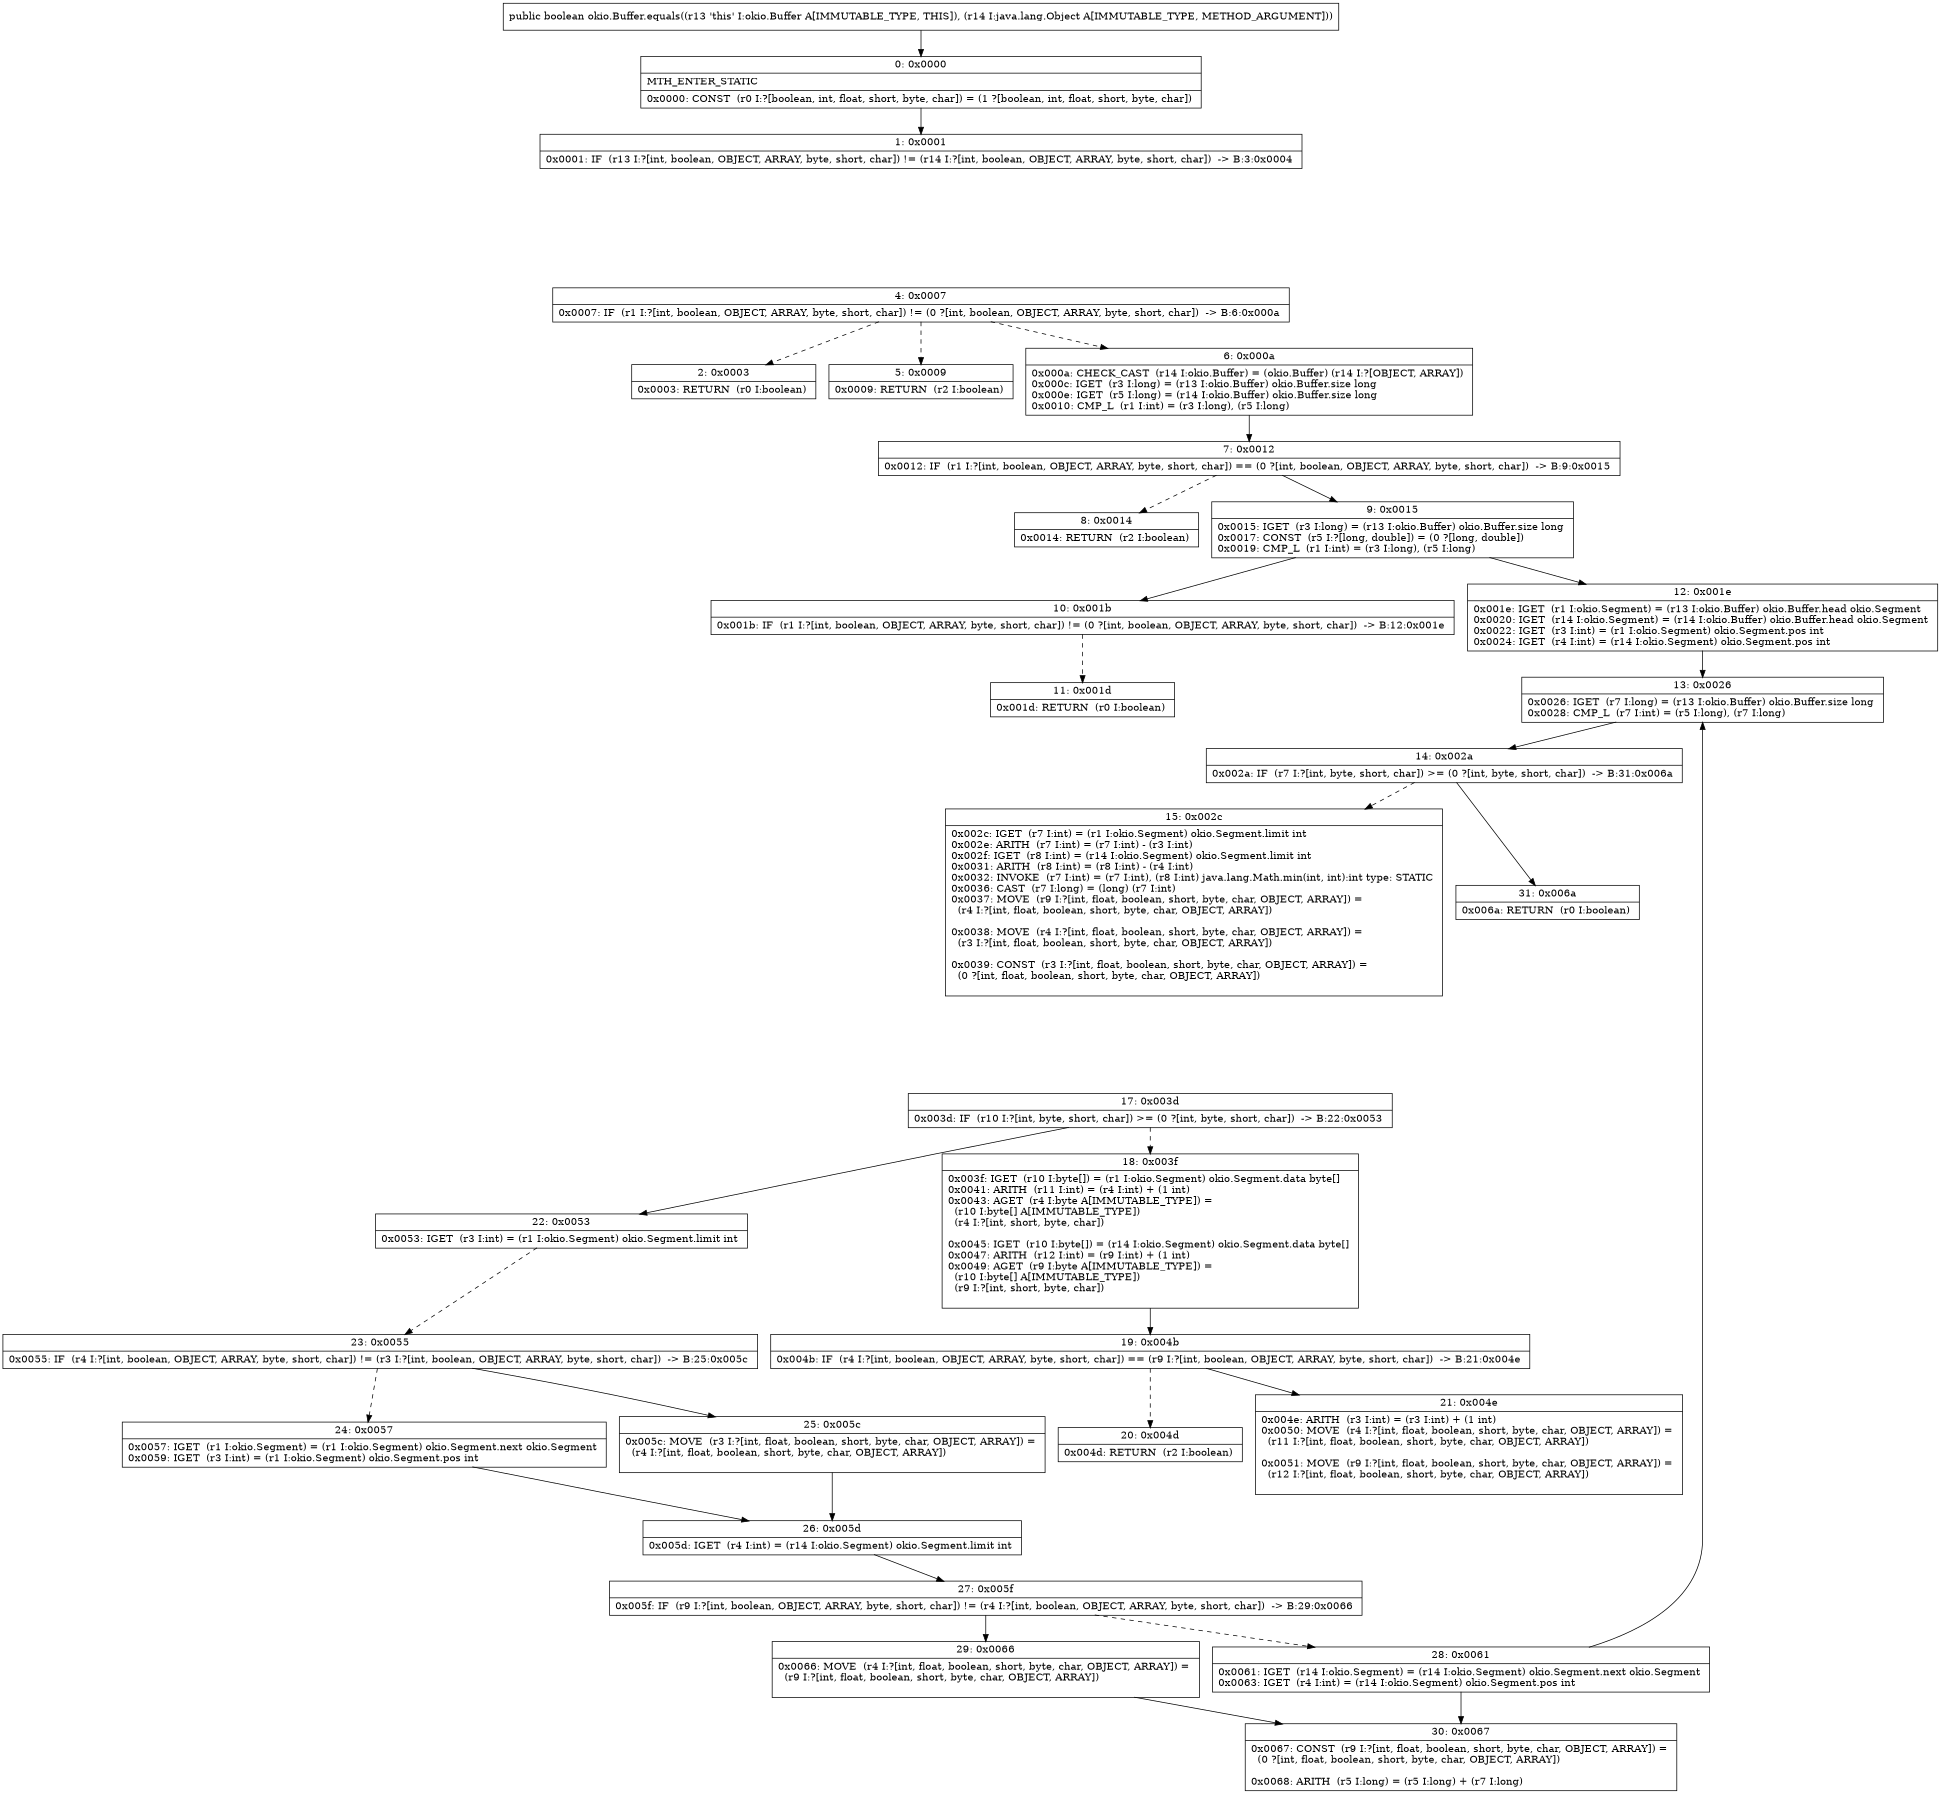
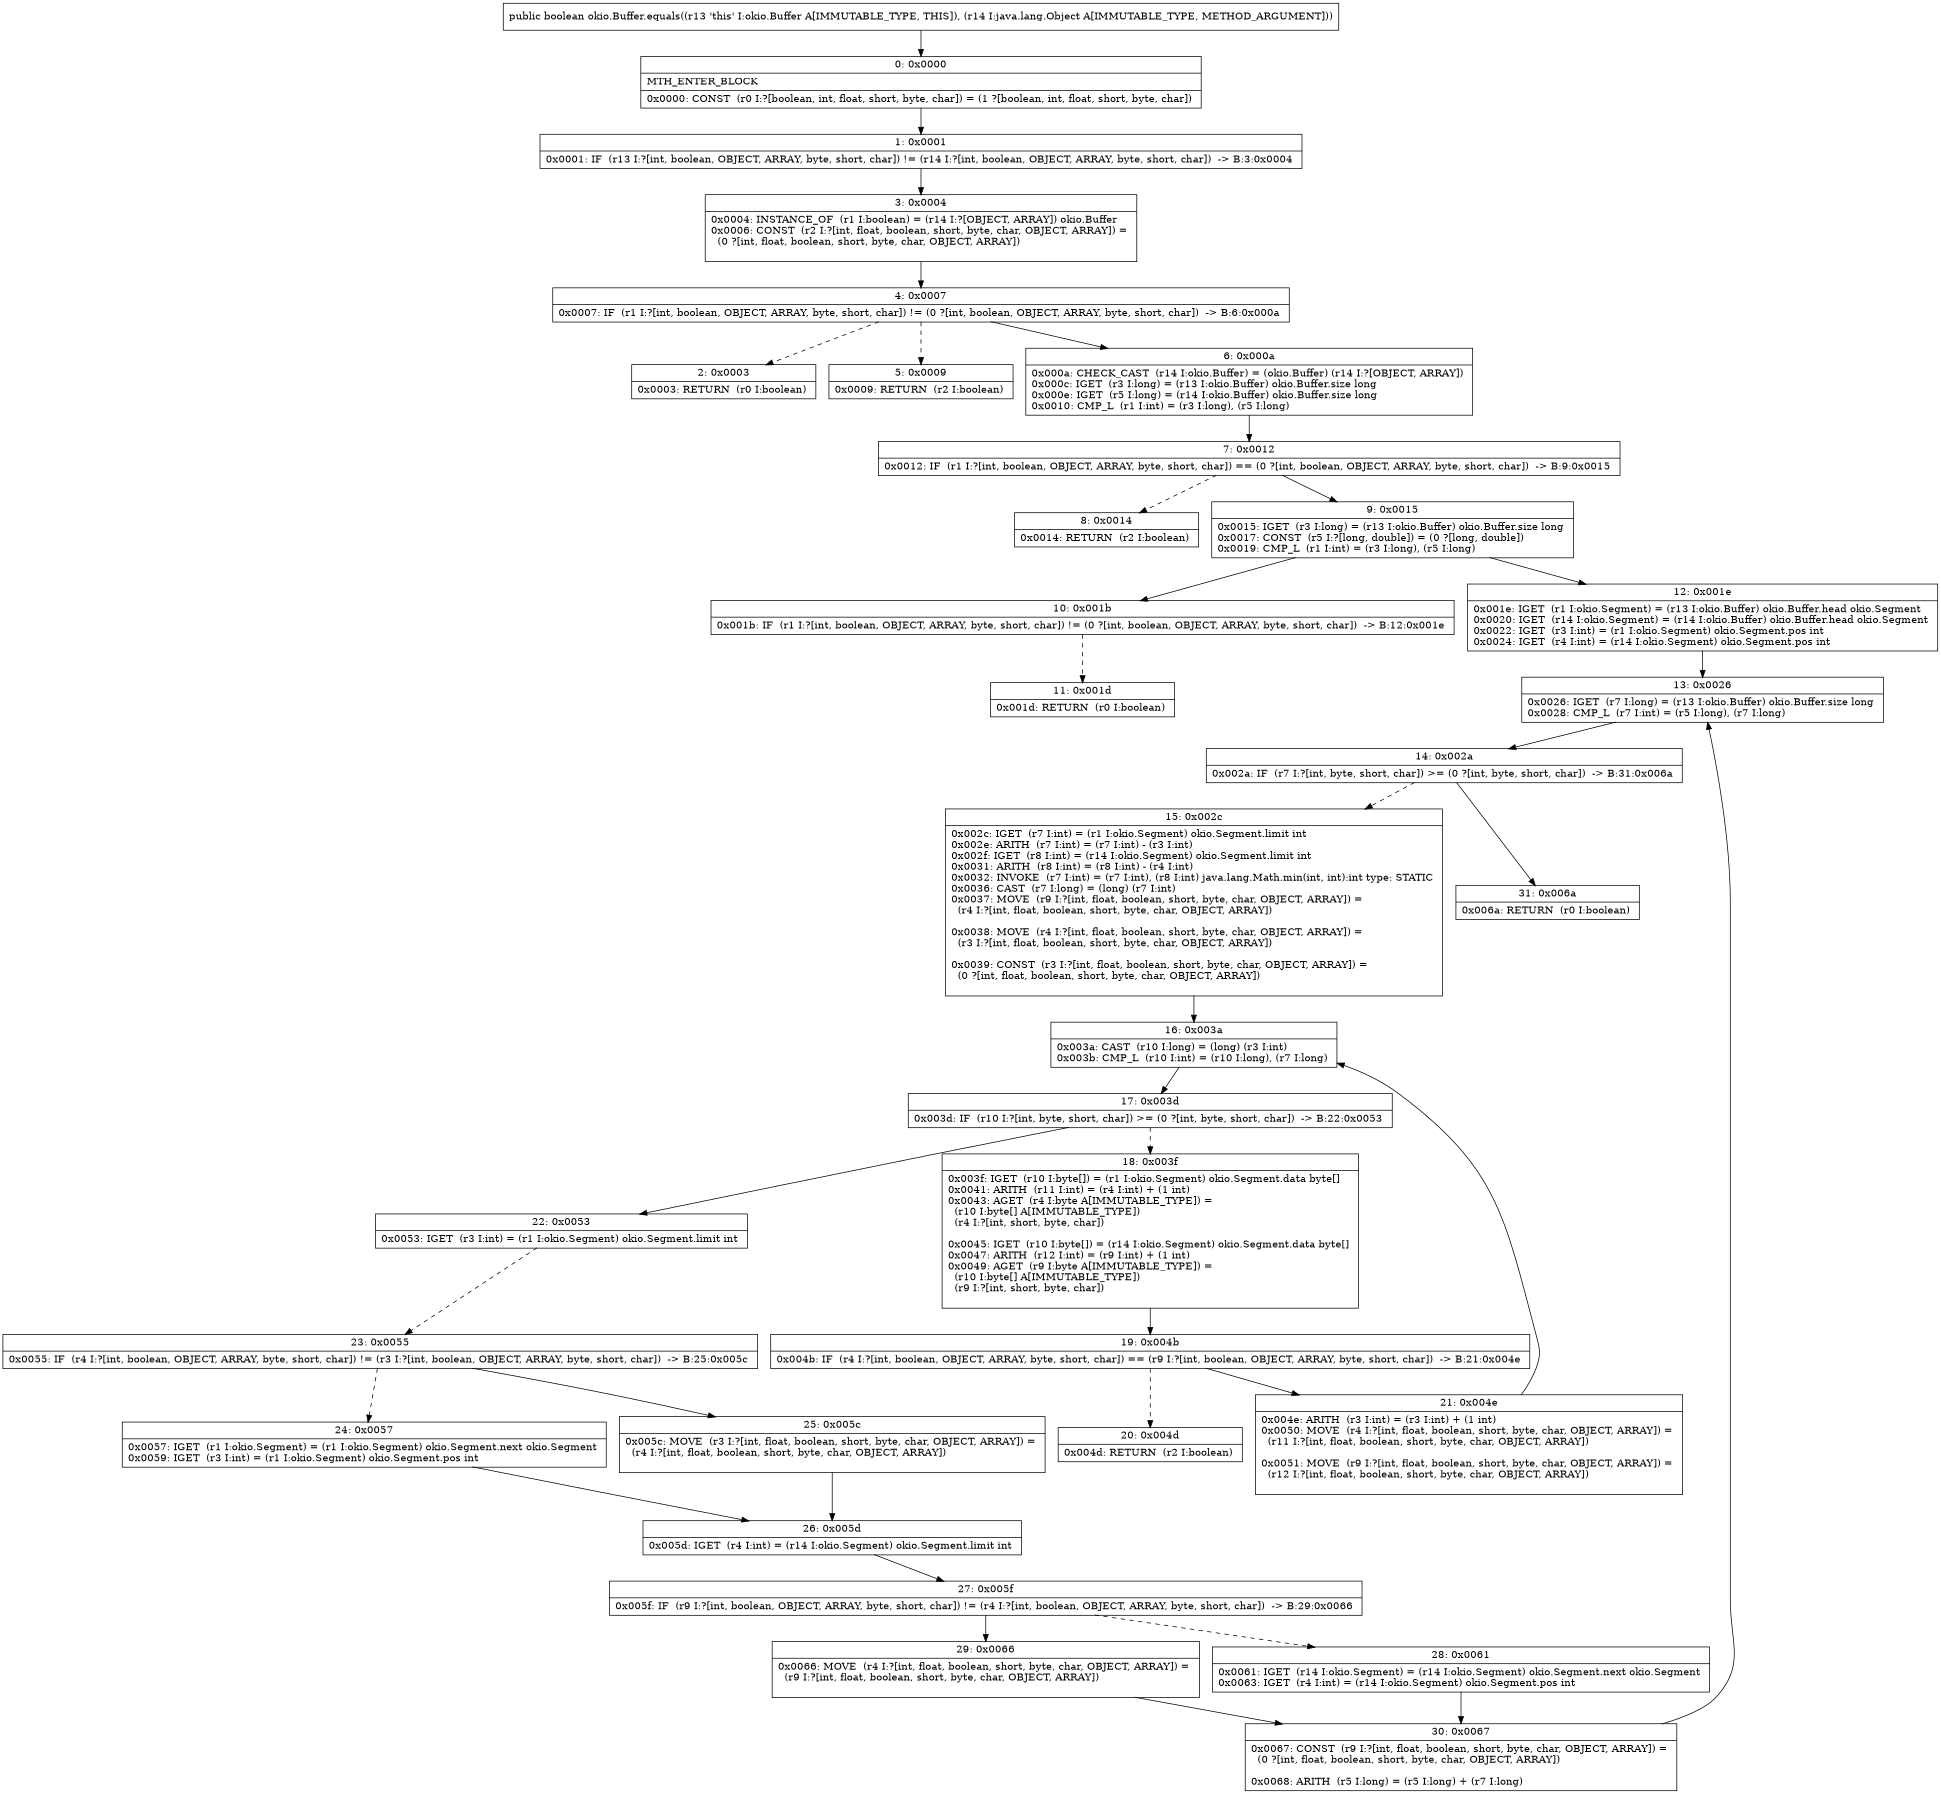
node "0: 0x0000": text "MTH_ENTER_STATIC" -> "MTH_ENTER_BLOCK"
node "3: 0x0004": added
edge "4: 0x0007" -> "6: 0x000a": style dashed -> solid
node "16: 0x003a": added
edge "28: 0x0061" -> "13: 0x0026": now "30: 0x0067" -> "13: 0x0026"
